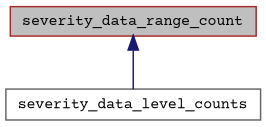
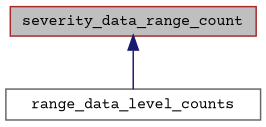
node "severity_data_level_counts": label "severity_data_level_counts" -> "range_data_level_counts"
